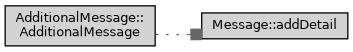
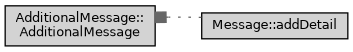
edge "AdditionalMessage:: AdditionalMessage" -> "Message::addDetail": reversed
